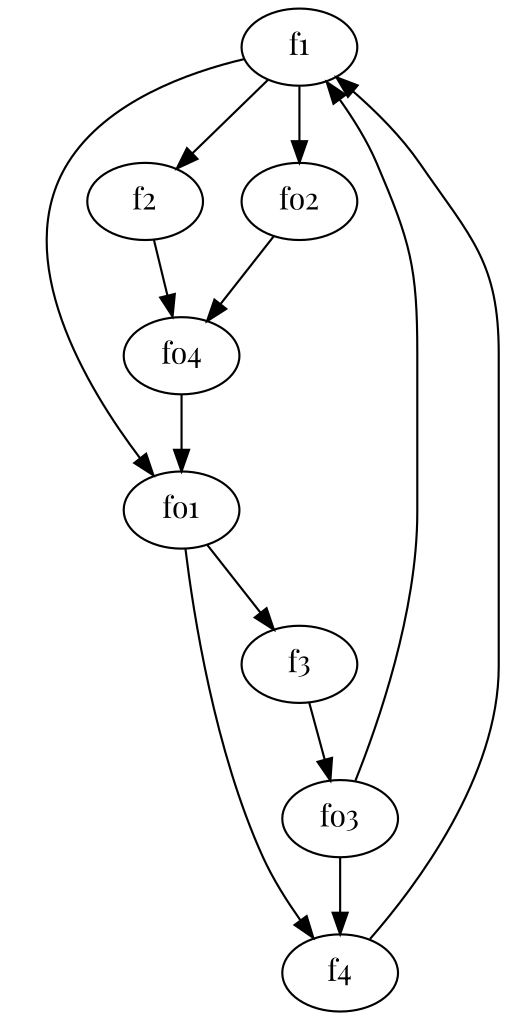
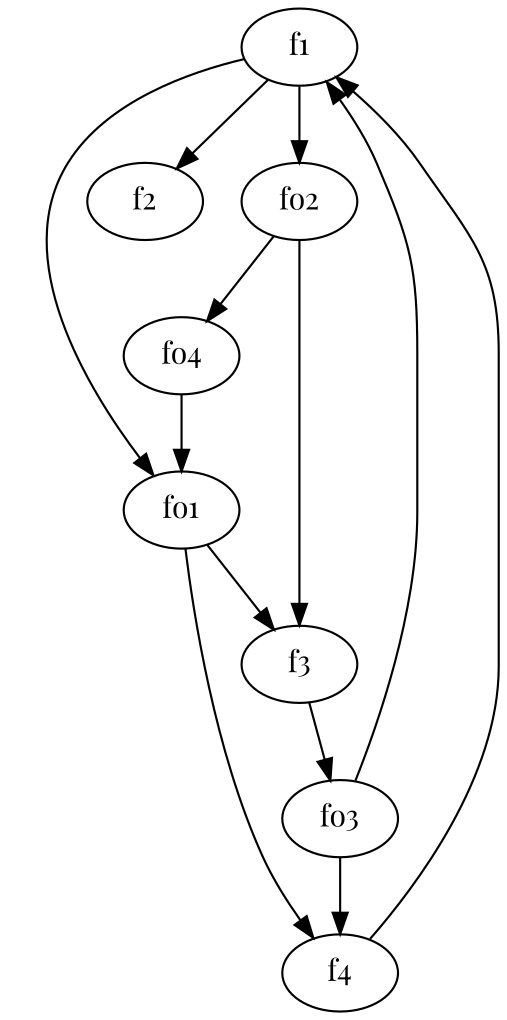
edge "f2" -> "fo4": removed
edge "fo2" -> "f3": added
